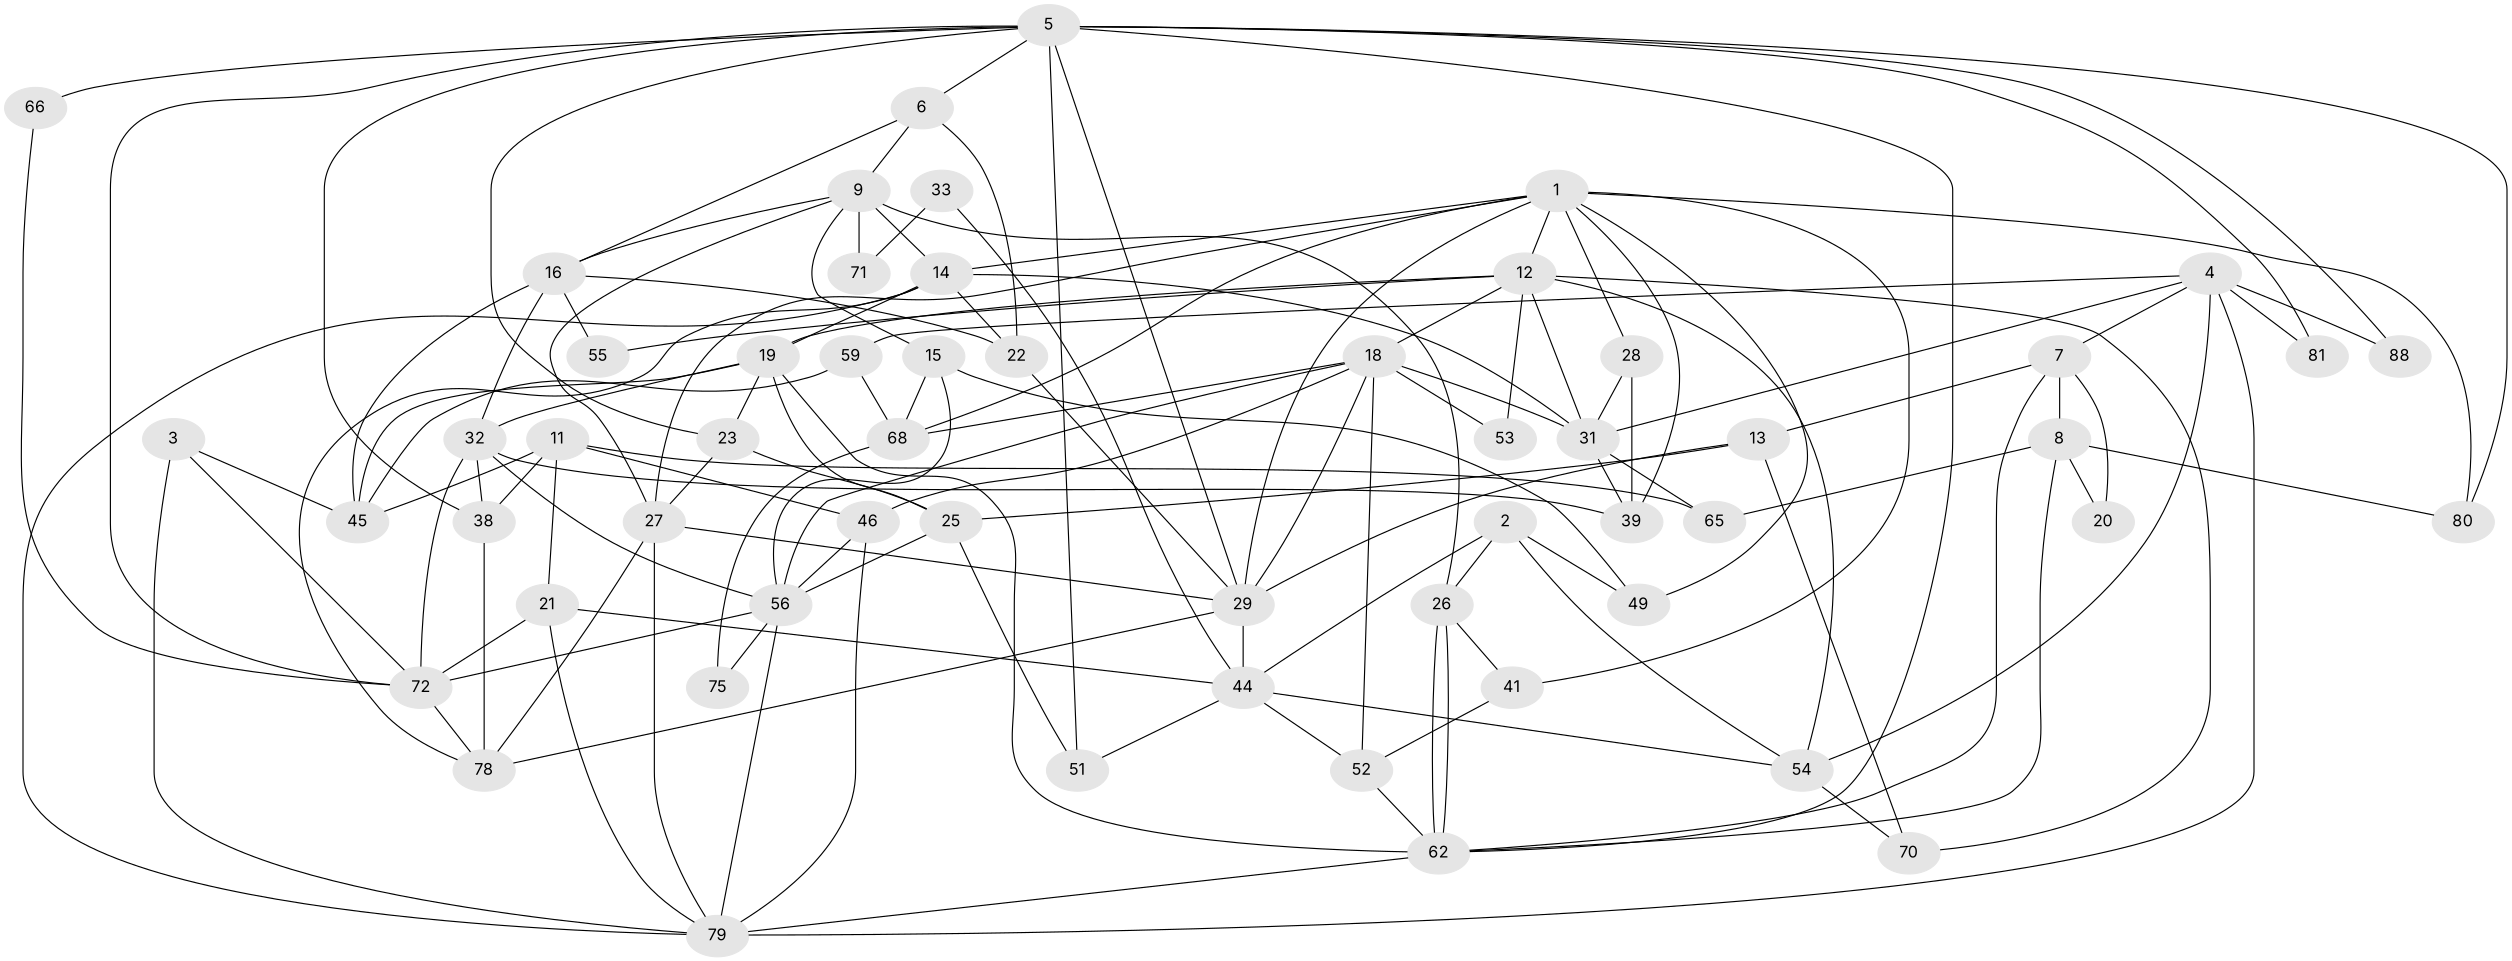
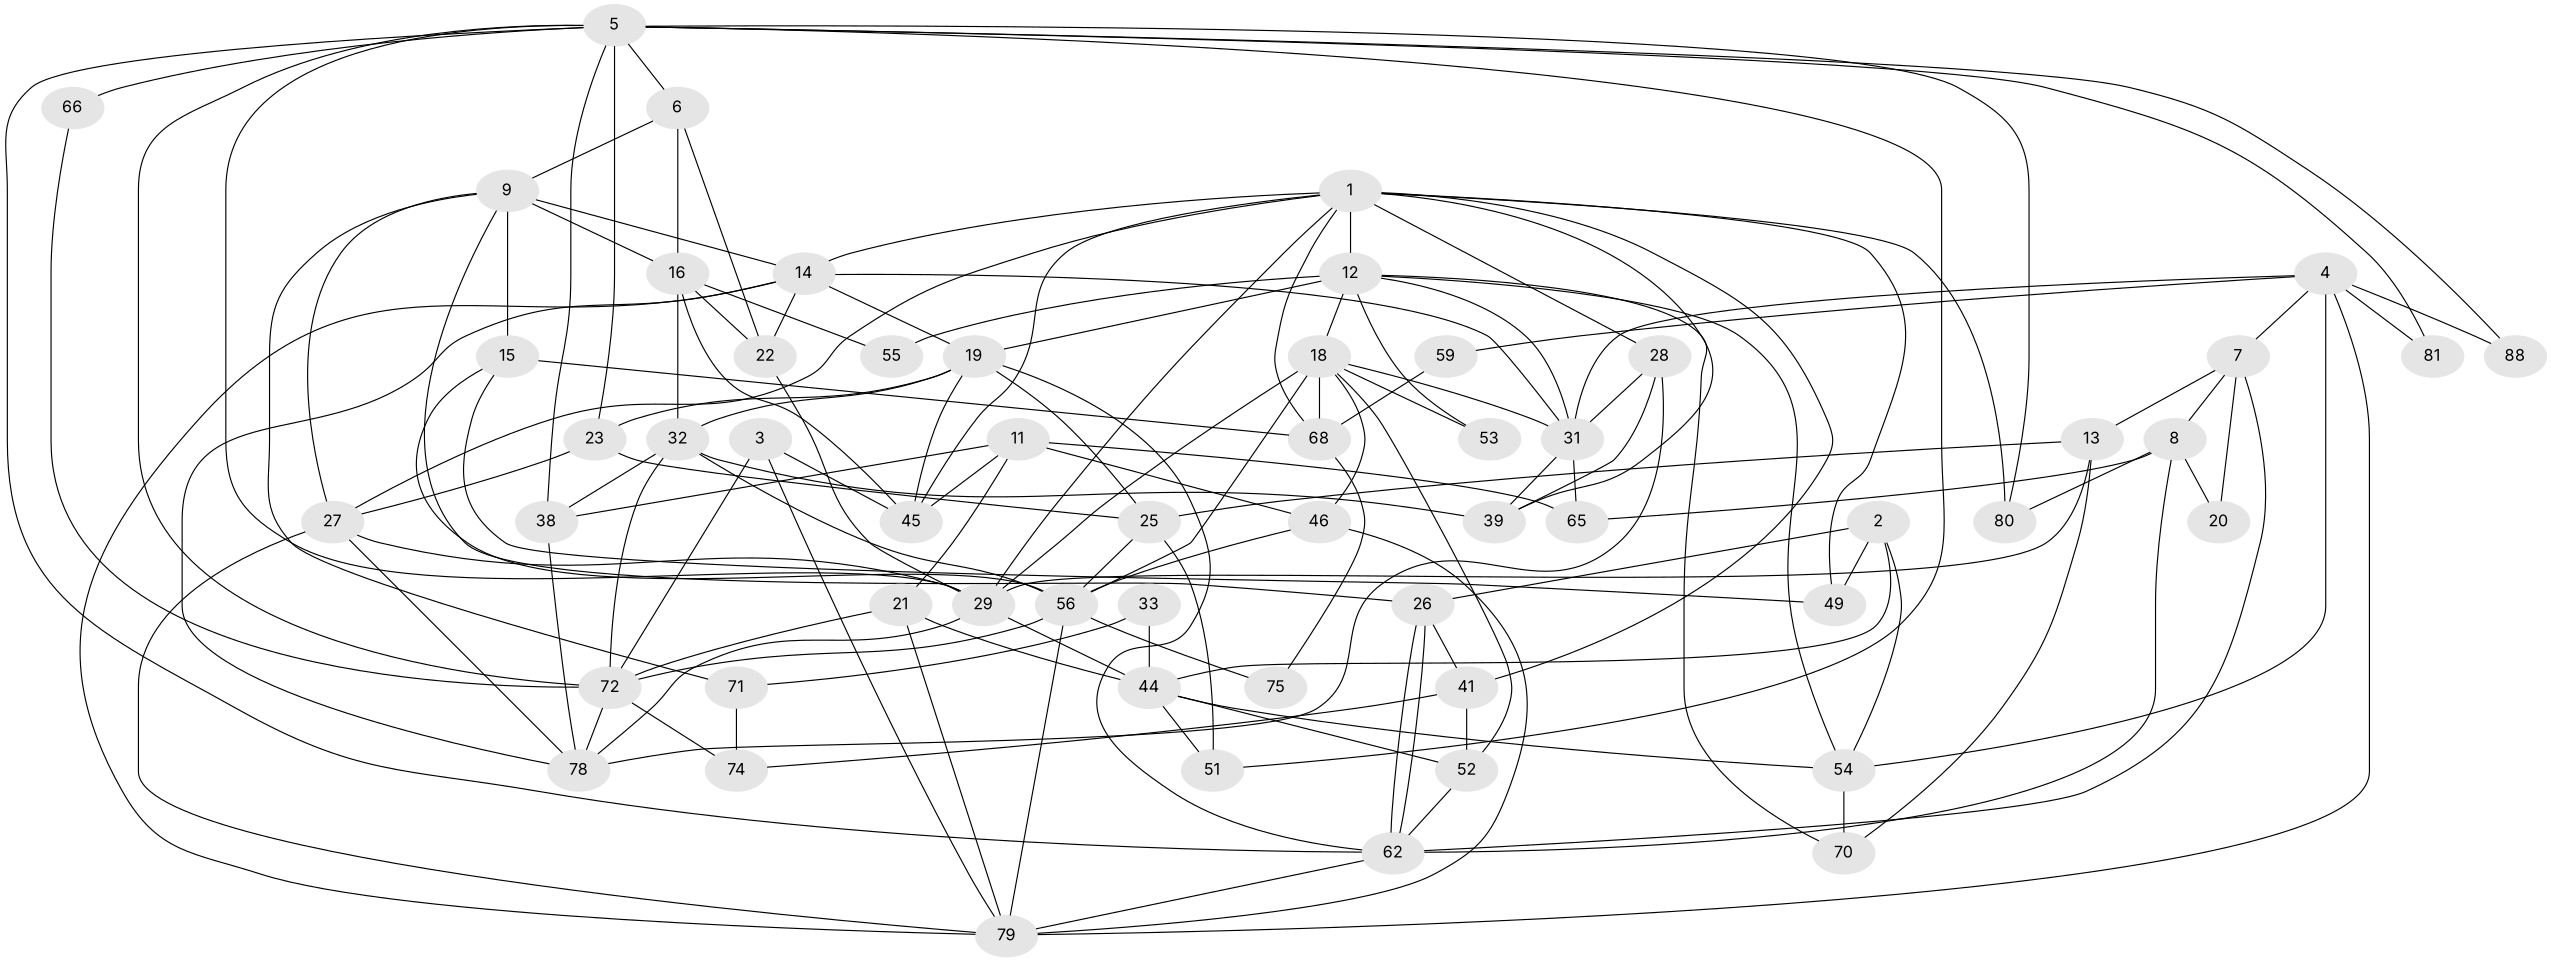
edge "59" -- "45": now "1" -- "45"
edge "28" -- "78": added
node "74": added
